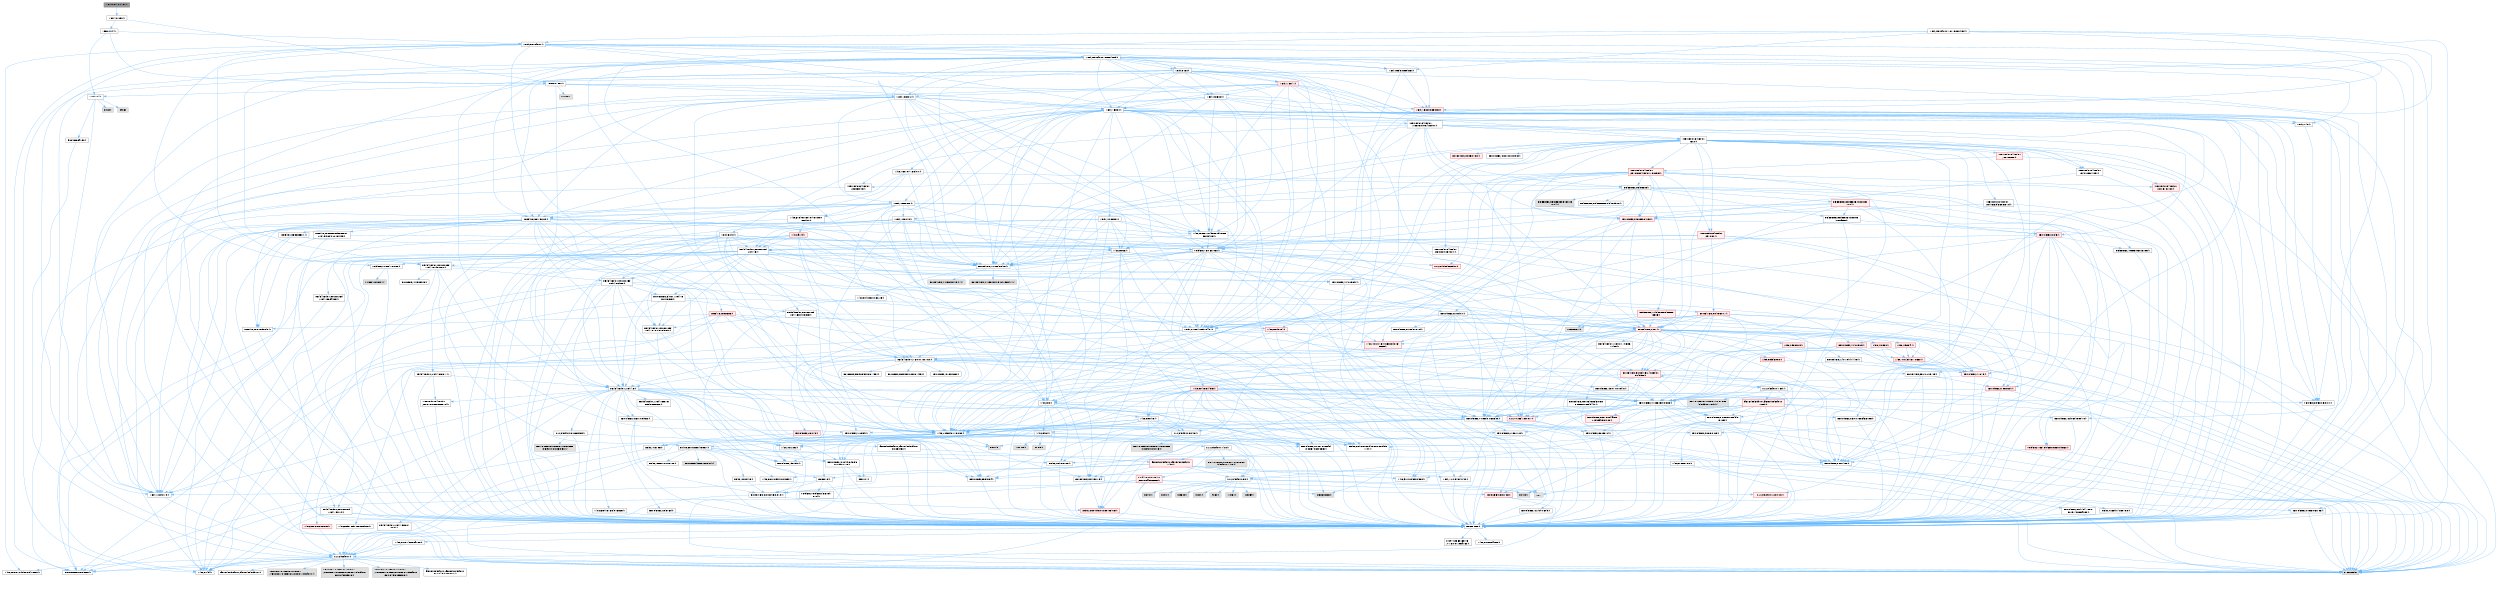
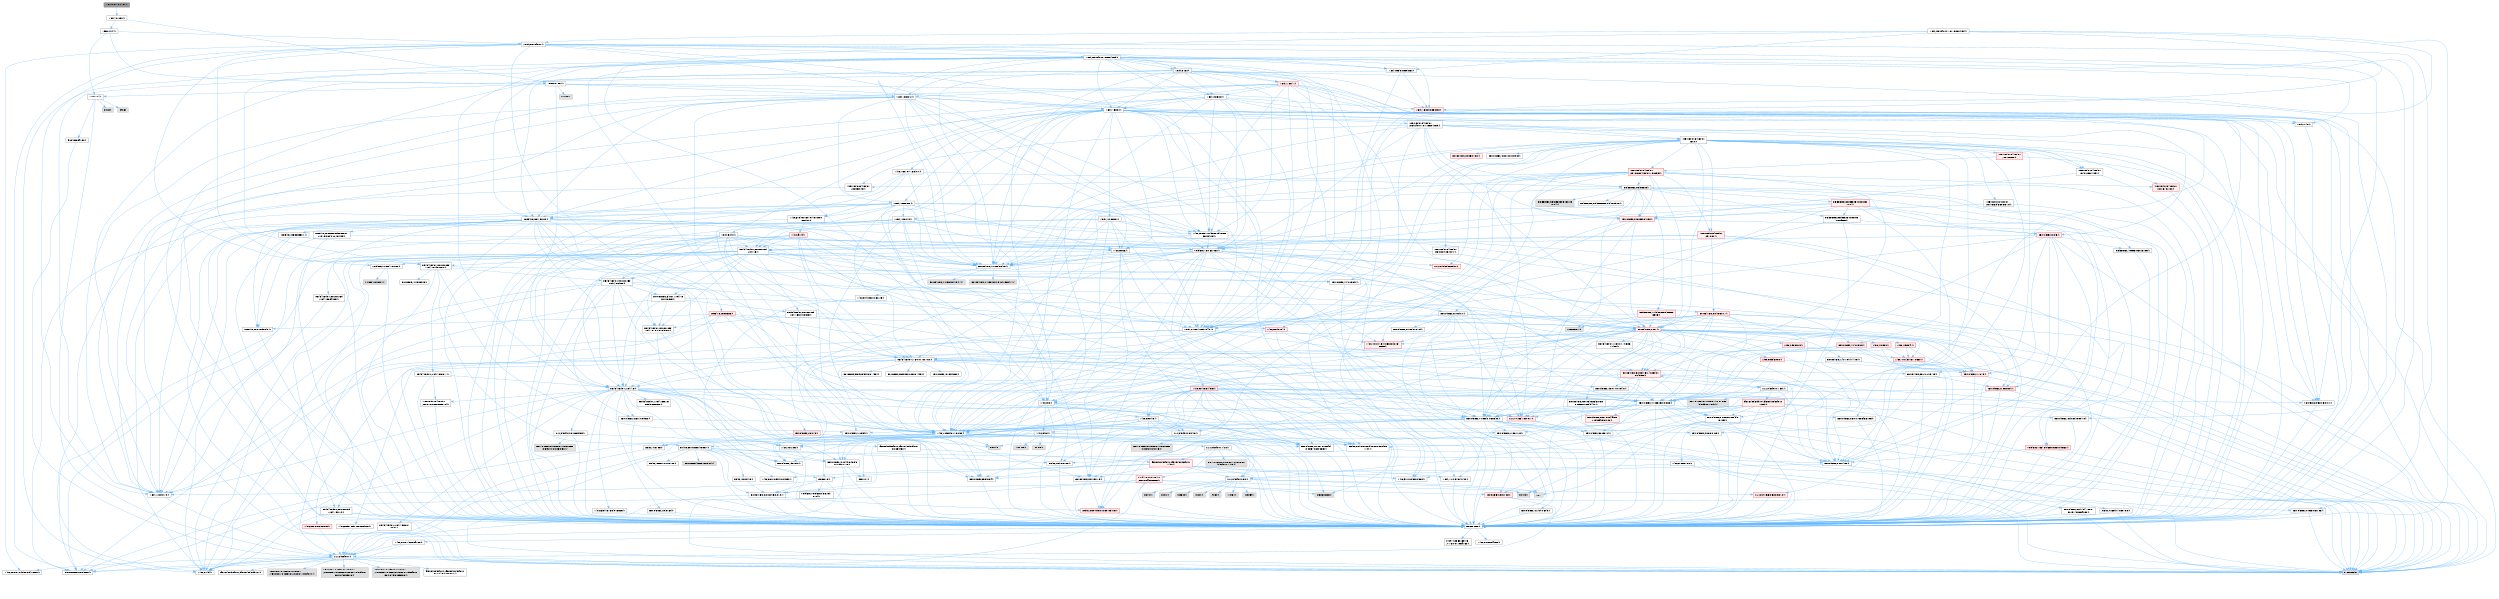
node "Internationalization /Internationalization.h": label "Internationalization /Internationalization.h" -> "Internationalization /TransformNonVectorized.h"
edge "Templates/IsEnumClass.h" -> "Containers/ContainersFwd.h": now "String/FormatStringSan.h" -> "Containers/ContainersFwd.h"
node "HAL/PlatformAtomics.h": label "HAL/PlatformAtomics.h" -> "HAL/StringTableCoreFwd.h"
